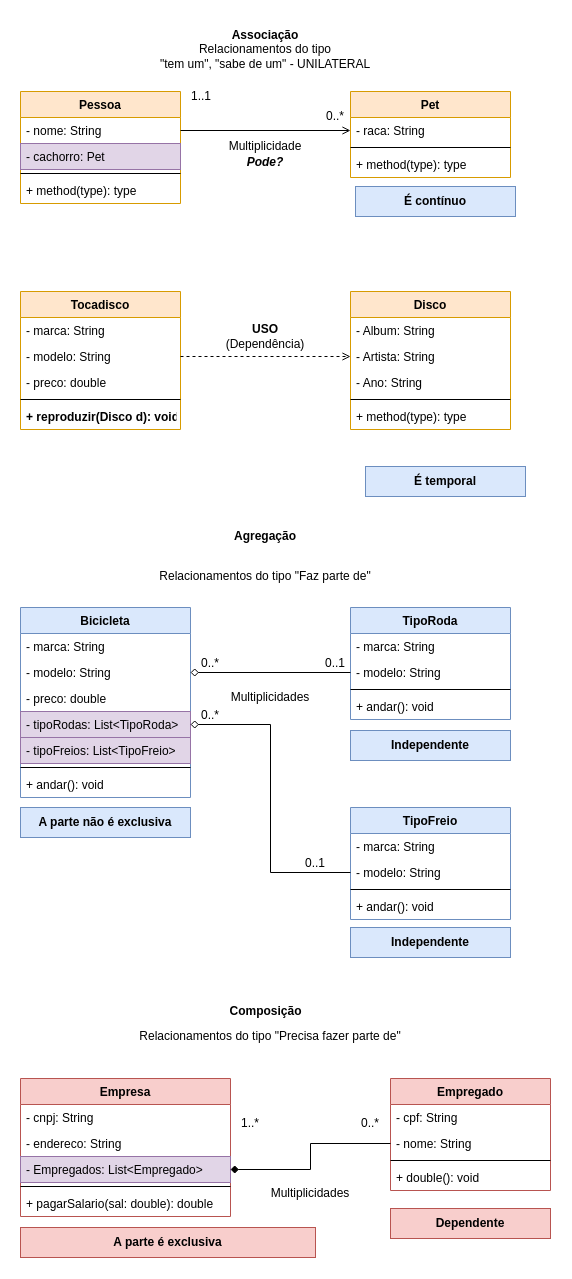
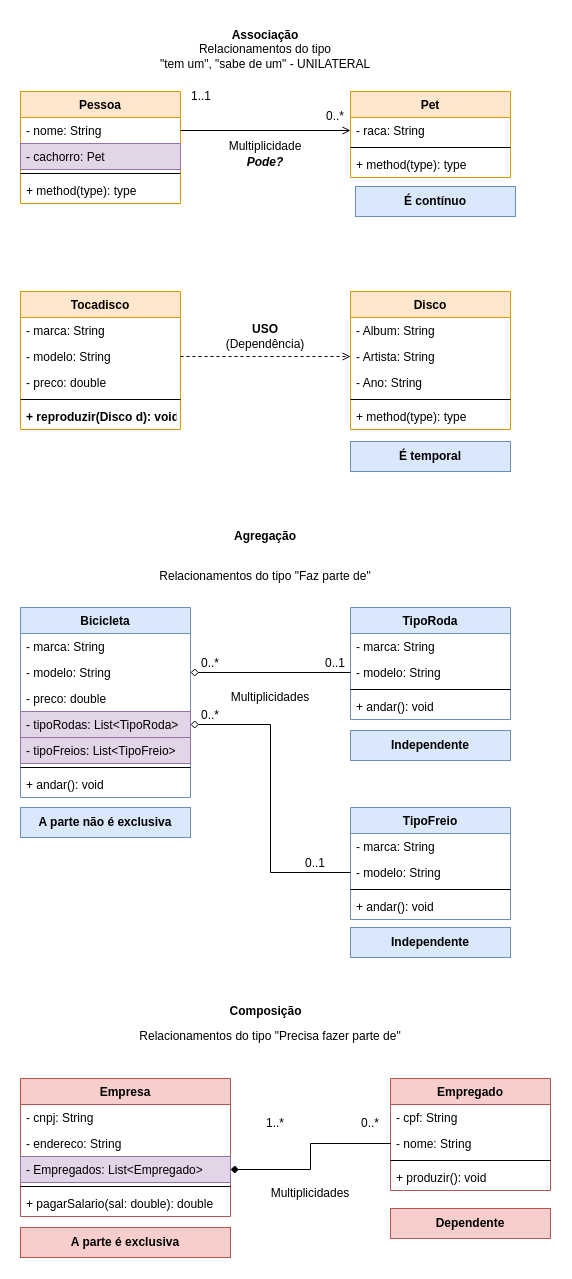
node "É temporal": moved (446, 482) -> (431, 457)
node "1..*": moved (251, 1124) -> (276, 1124)
node "+ double(): void": label "+ double(): void" -> "+ produzir(): void"
node "A parte é exclusiva": size 295x30 -> 210x30
